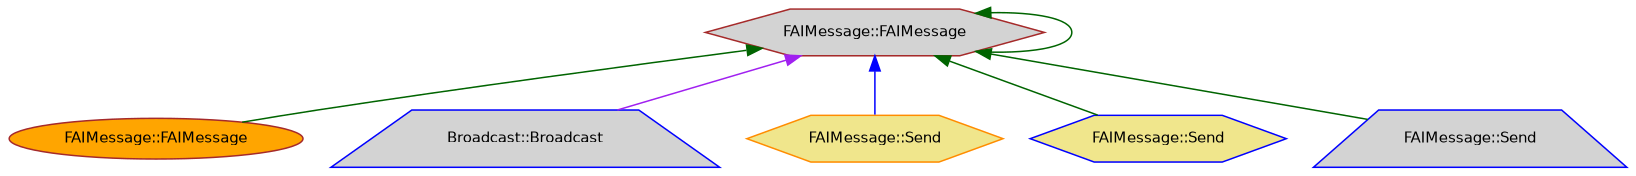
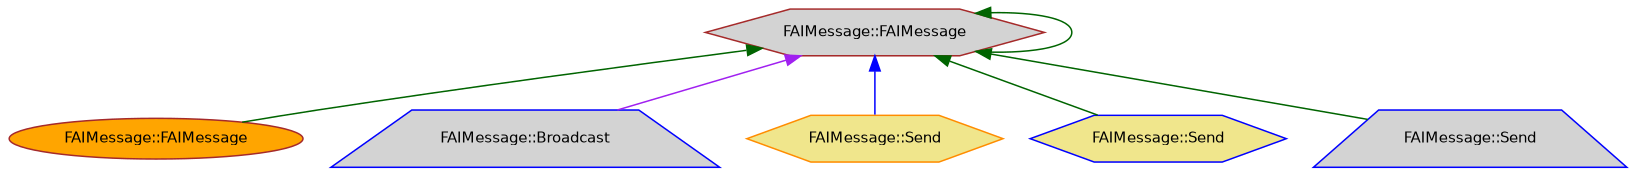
node "Broadcast::Broadcast": label "Broadcast::Broadcast" -> "FAIMessage::Broadcast"
